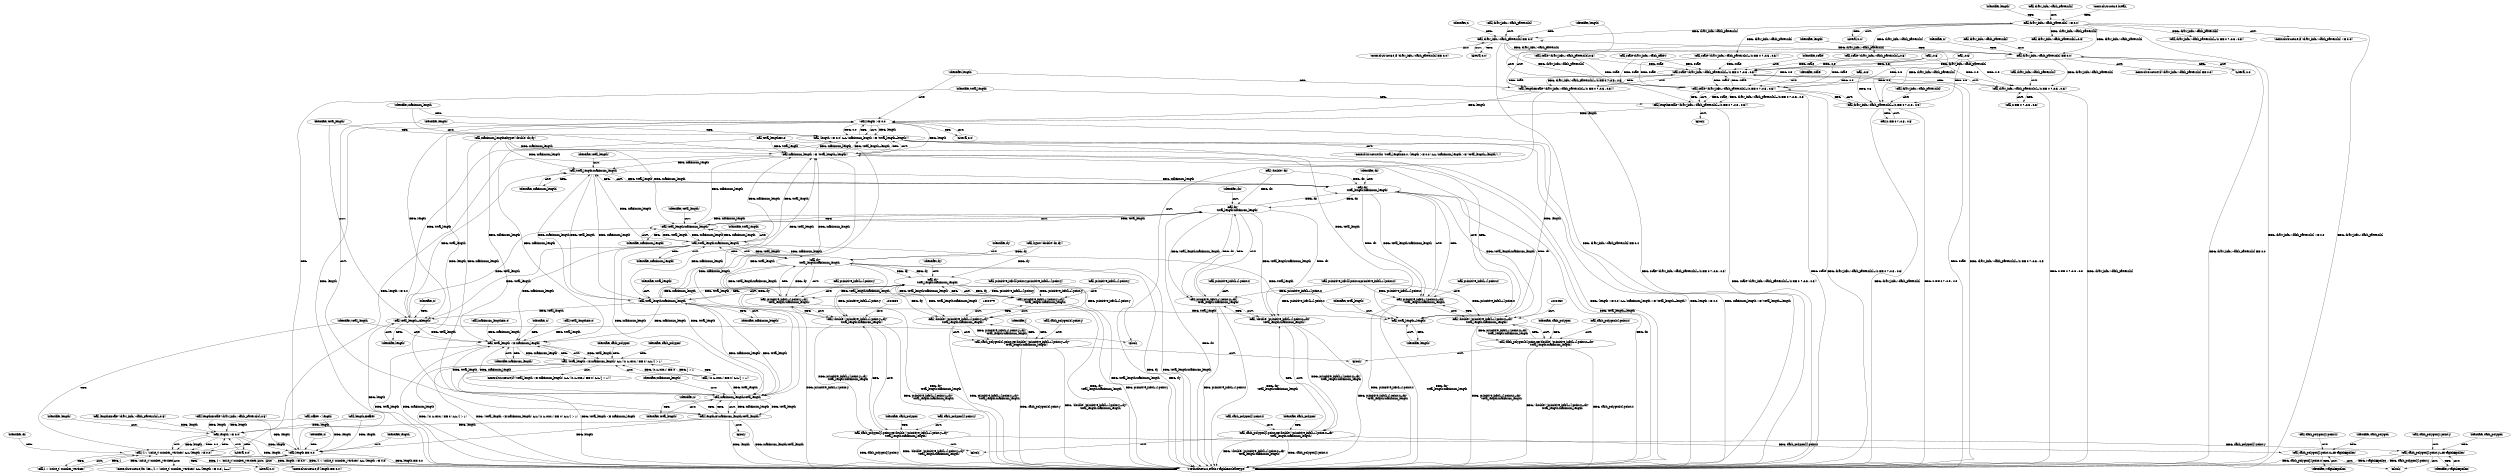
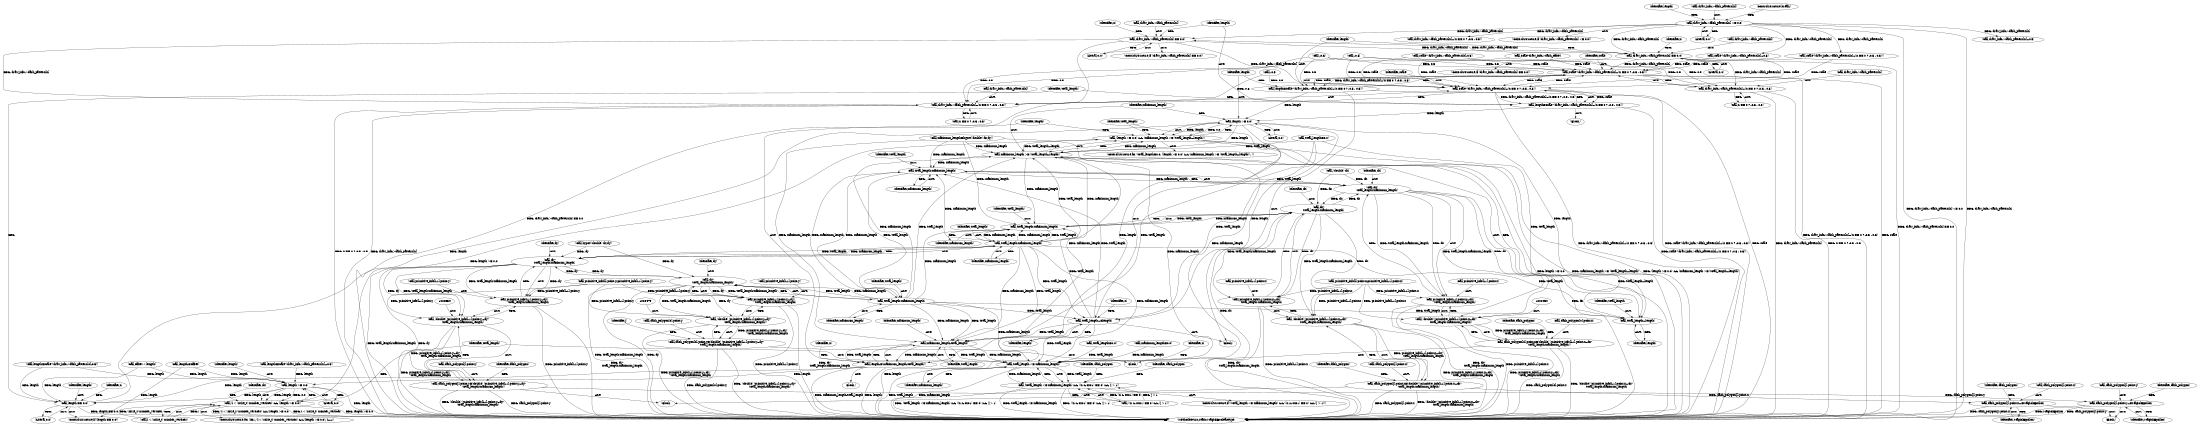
edge "(Call,((n & 0x01) == 0) && (j > 1))" -> "(Call,maximum_length-total_length)": now "(Call,total_length+=length)" -> "(Call,maximum_length-total_length)"
edge "(Call,length-=offset)" -> "(Call,length == 0.0)": now "(Call,length-=offset)" -> "(ControlStructure,if (length == 0.0))"
